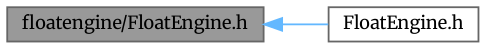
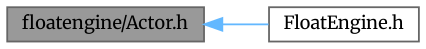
node "floatengine/FloatEngine.h": label "floatengine/FloatEngine.h" -> "floatengine/Actor.h"
